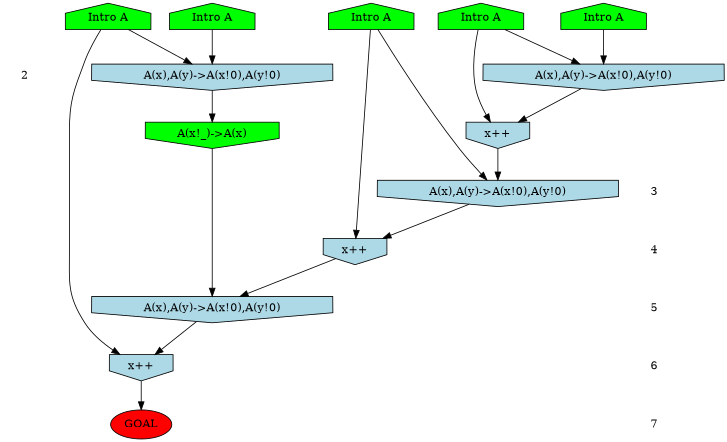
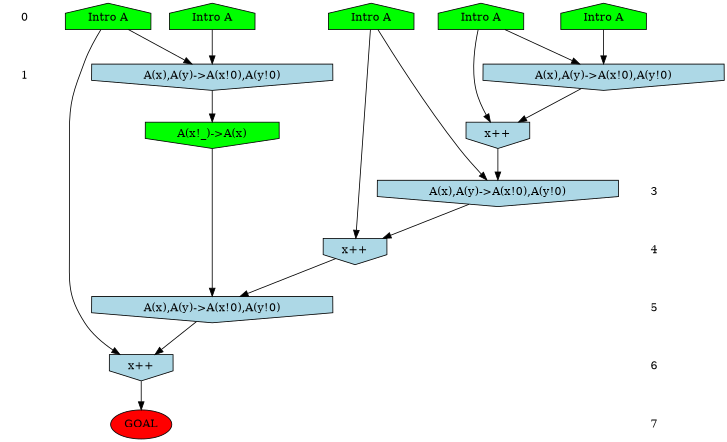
node "0": added
node "2": label "2" -> "1"
